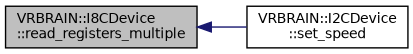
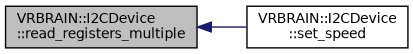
node "VRBRAIN::I8CDevice ::read_registers_multiple": label "VRBRAIN::I8CDevice ::read_registers_multiple" -> "VRBRAIN::I2CDevice ::read_registers_multiple"
